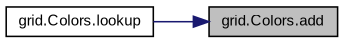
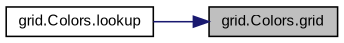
node "grid.Colors.add": label "grid.Colors.add" -> "grid.Colors.grid"
